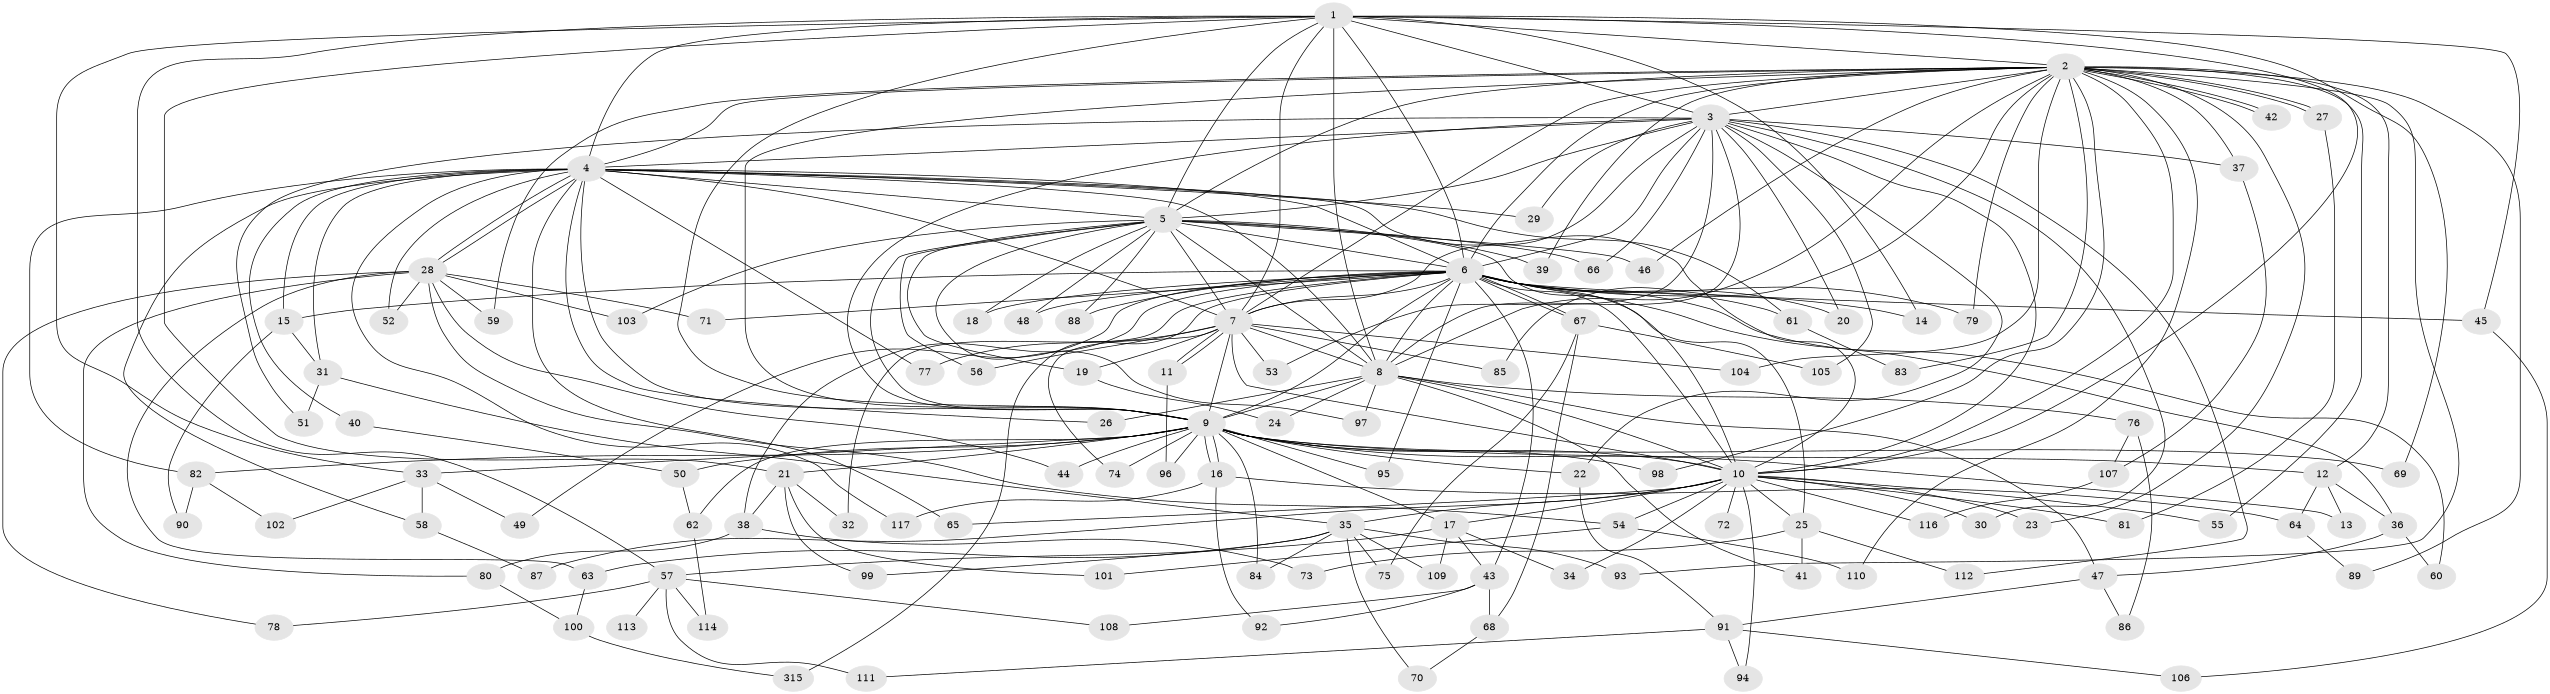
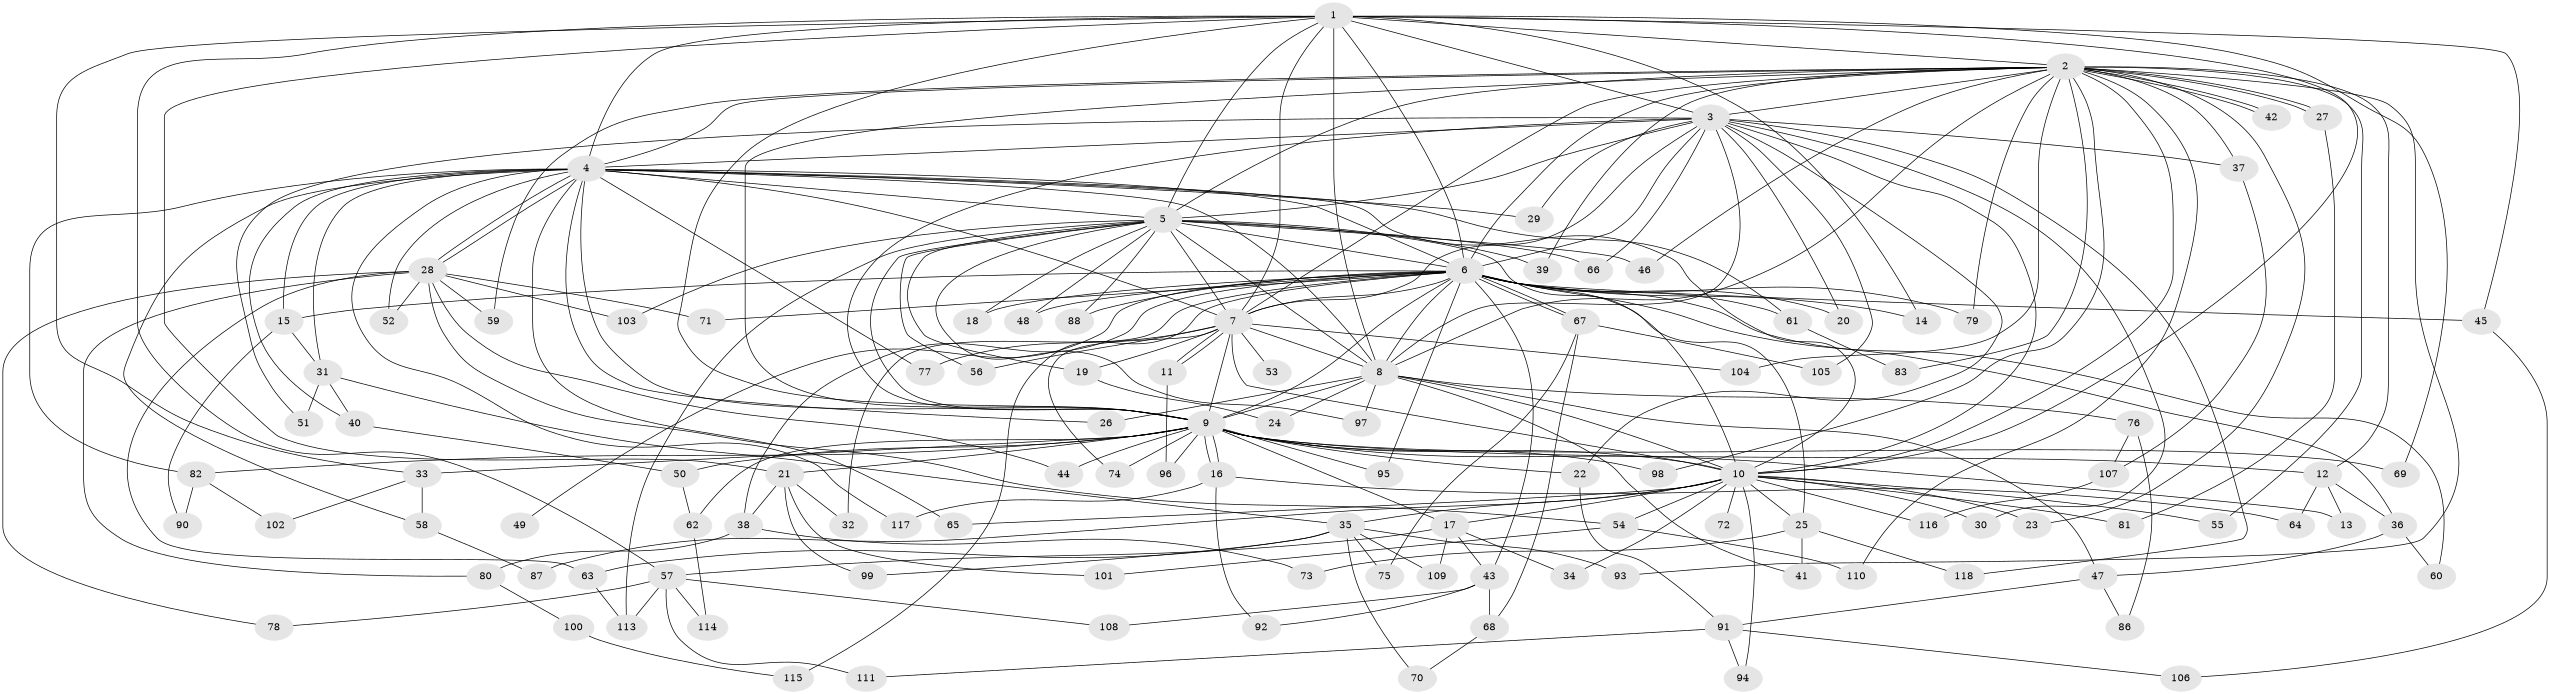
edge "5" -- "113": added
edge "3" -- "53": removed
edge "6" -- "10": removed
node "85": removed
edge "31" -- "40": added
edge "33" -- "49": removed
node "84": removed
node "112": label "112" -> "118"
node "89": removed
edge "63" -- "100": now "63" -- "113"
node "315": label "315" -> "115"
